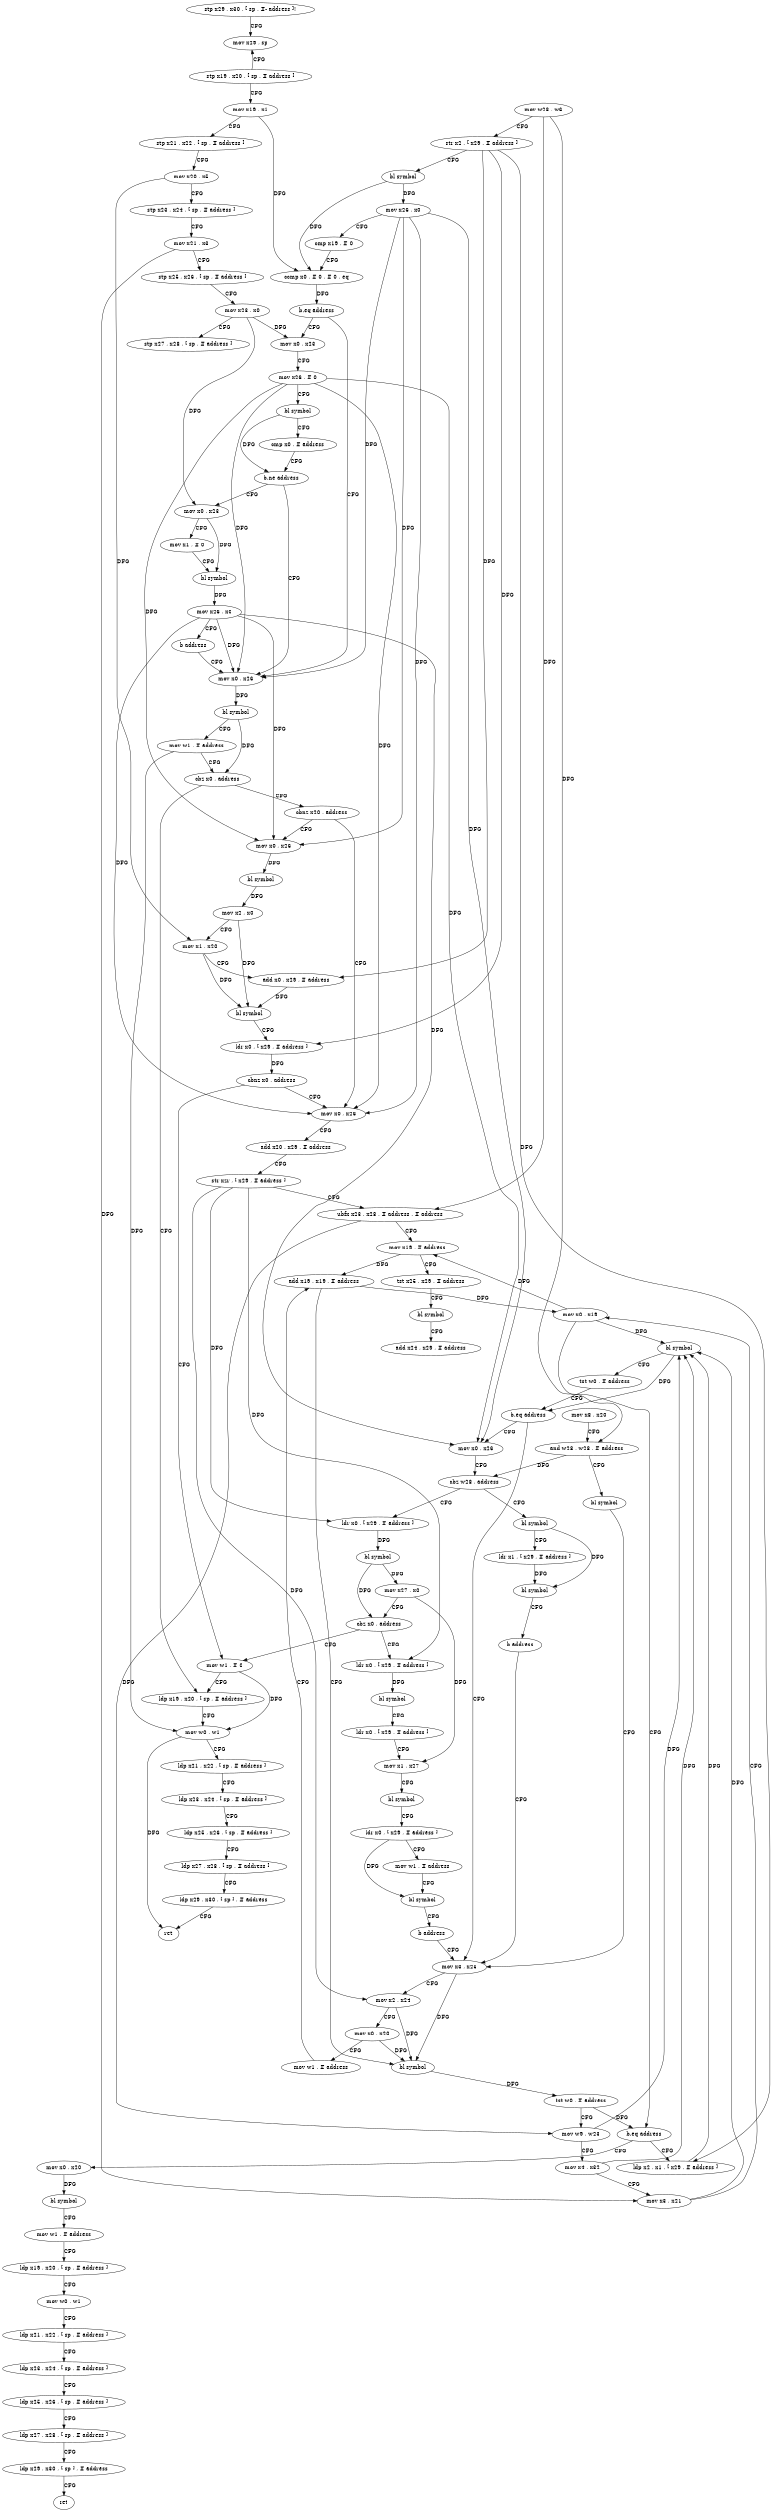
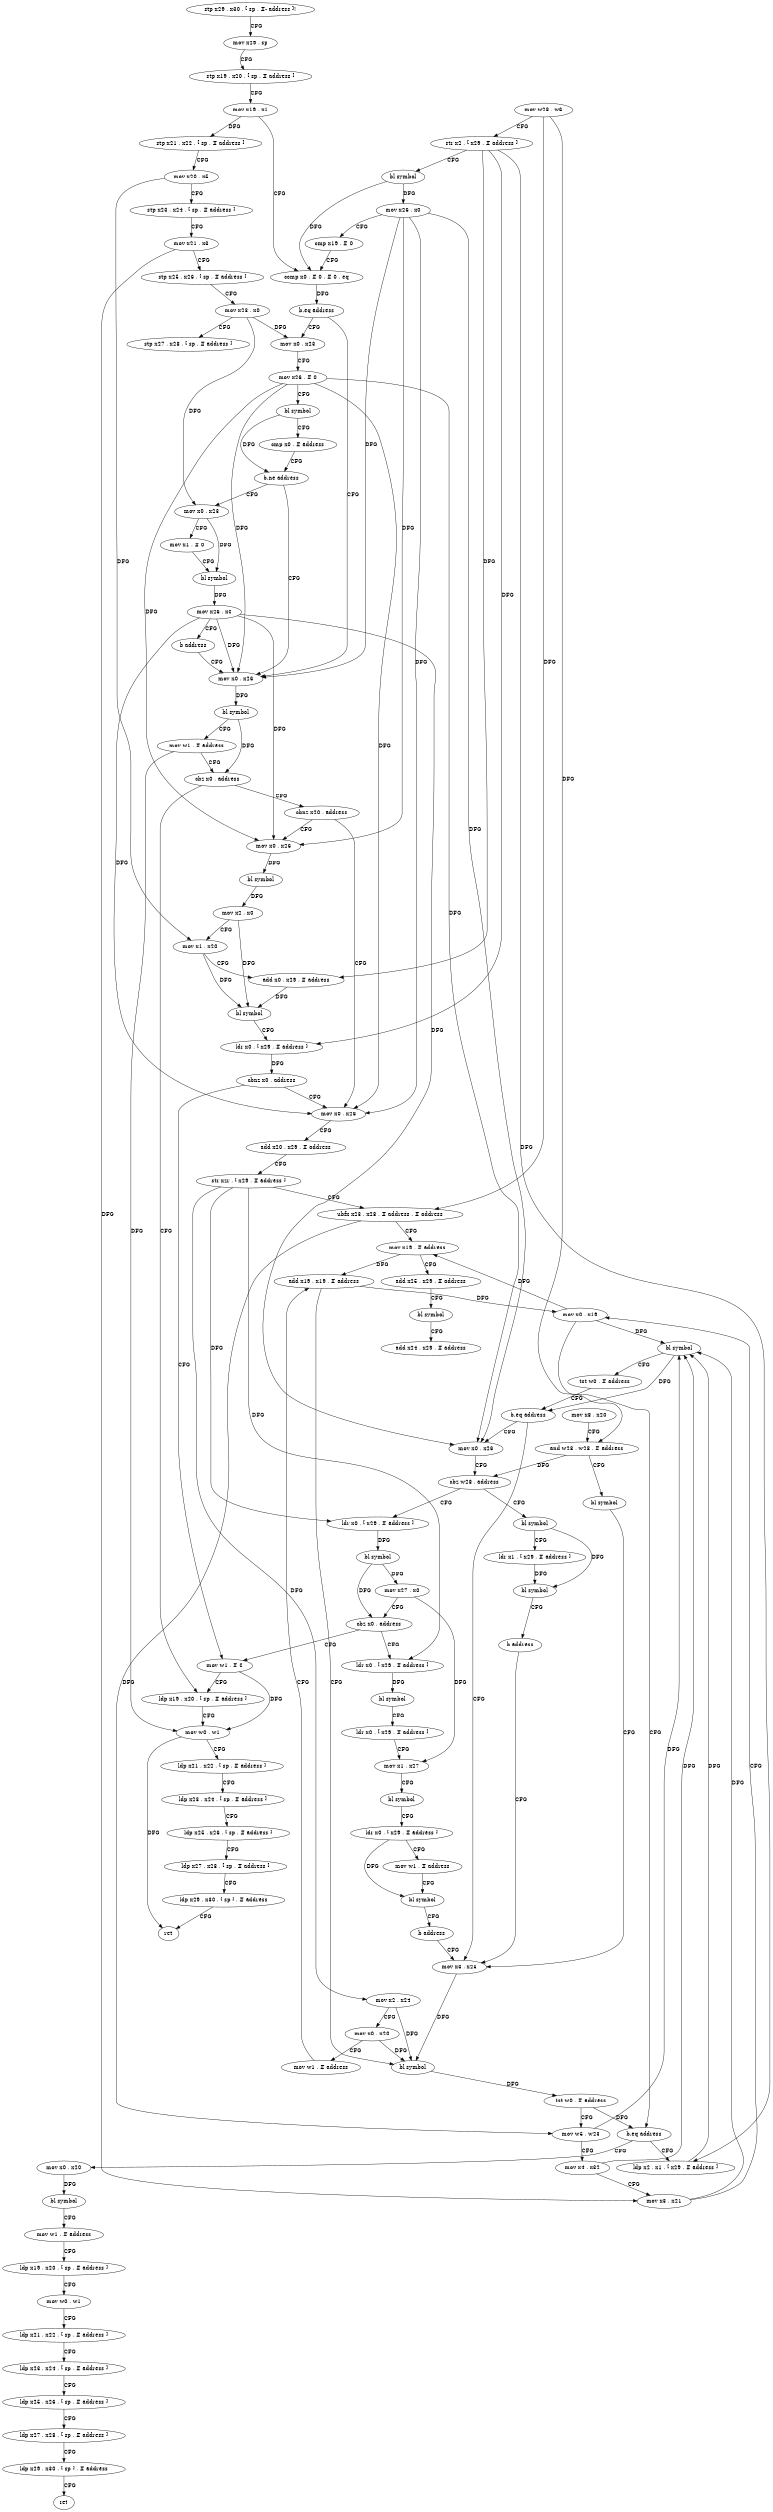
edge "stp x19 , x20 , [ sp , # address ]" -> "mov x29 , sp": reversed
edge "mov x19 , x1" -> "stp x21 , x22 , [ sp , # address ]": label "CFG" -> "DFG"
edge "mov x19 , x1" -> "ccmp x0 , # 0 , # 0 , eq": label "DFG" -> "CFG"
node "tst x25 , x29 , # address": label "tst x25 , x29 , # address" -> "add x25 , x29 , # address"
edge "mov x3 , x25" -> "mov x2 , x24": removed, label "CFG"
node "mov w9 , w23": label "mov w9 , w23" -> "mov w5 , w23"
